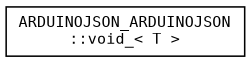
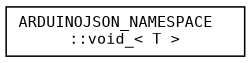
node "ARDUINOJSON_ARDUINOJSON ::void_< T >": label "ARDUINOJSON_ARDUINOJSON ::void_< T >" -> "ARDUINOJSON_NAMESPACE ::void_< T >"
